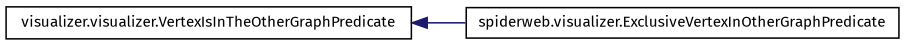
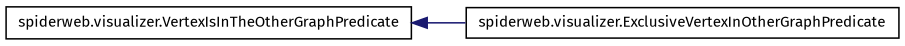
node "visualizer.visualizer.VertexIsInTheOtherGraphPredicate": label "visualizer.visualizer.VertexIsInTheOtherGraphPredicate" -> "spiderweb.visualizer.VertexIsInTheOtherGraphPredicate"
